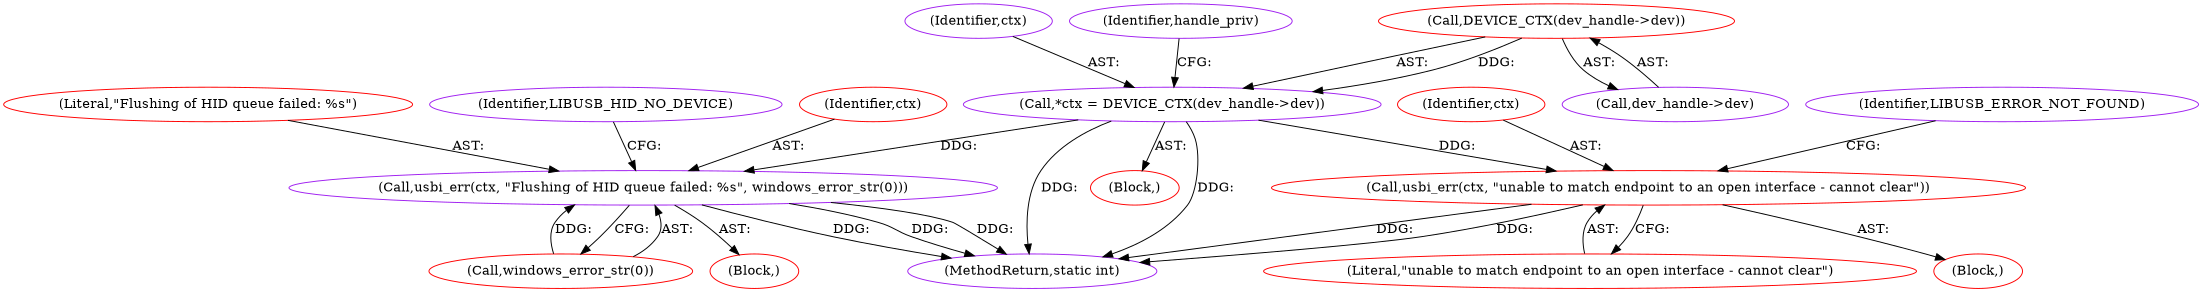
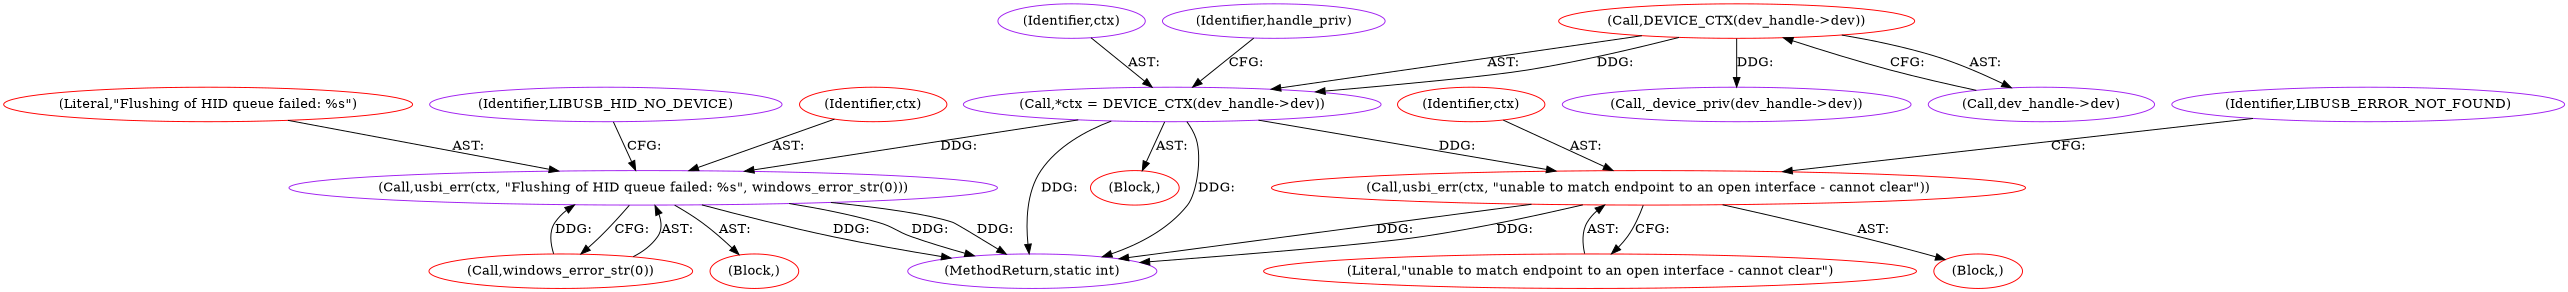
edge "(Call,dev_handle->dev)" -> "(Call,DEVICE_CTX(dev_handle->dev))": label "AST: " -> "CFG: "
node "(Call,_device_priv(dev_handle->dev))": added
